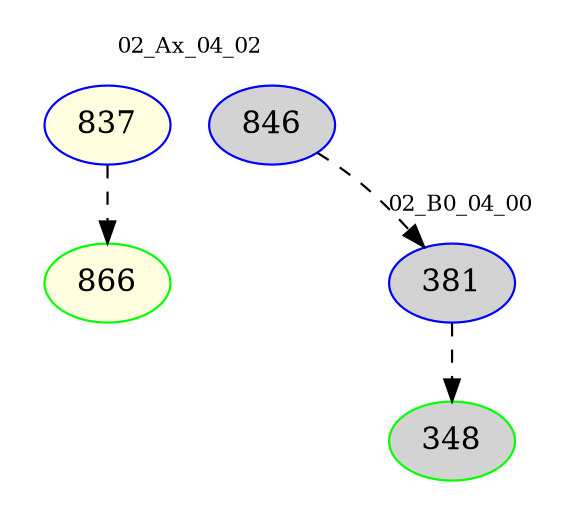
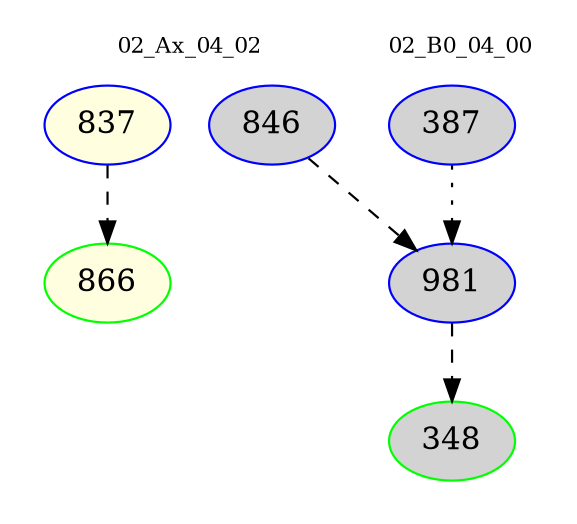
node "387": added
node "381": label "381" -> "981"
